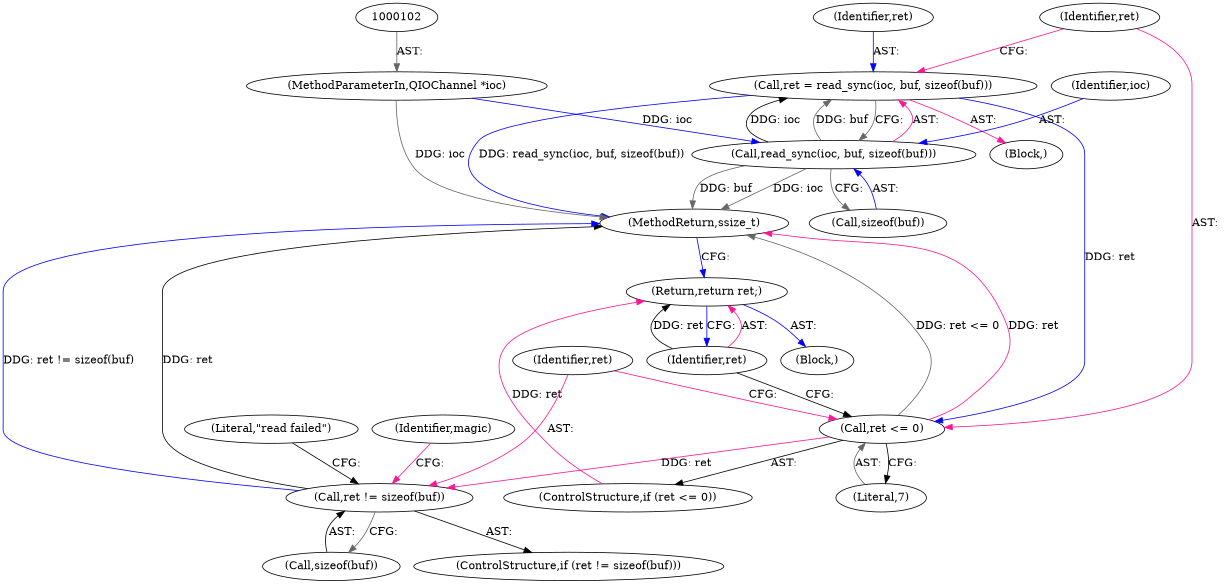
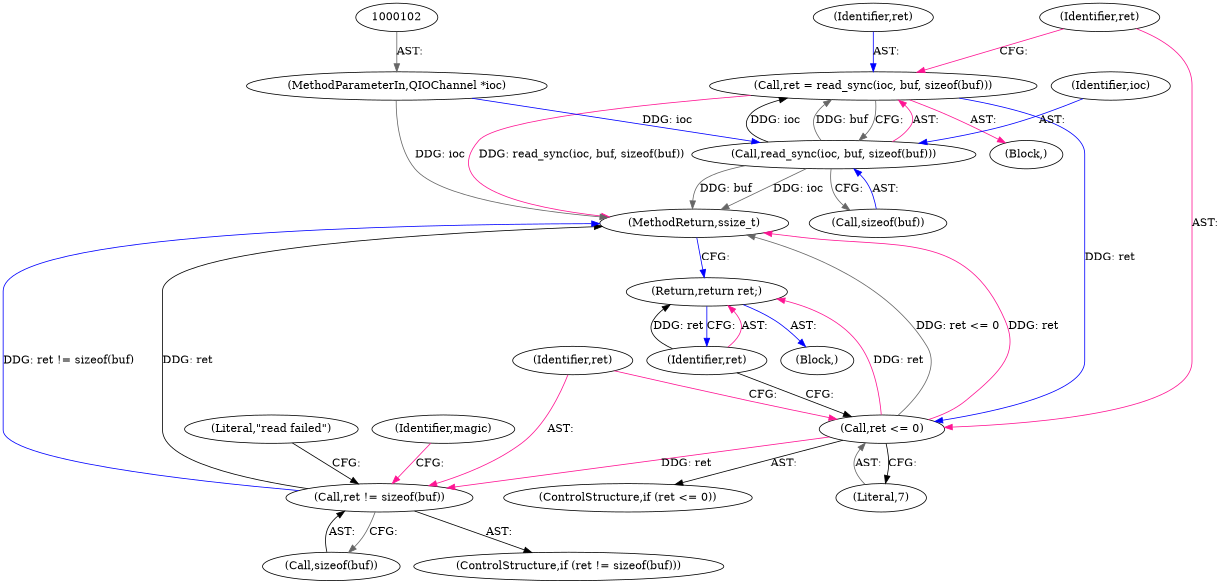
edge "(Call,ret = read_sync(ioc, buf, sizeof(buf)))" -> "(MethodReturn,ssize_t)": color blue -> deeppink
edge "(ControlStructure,if (ret <= 0))" -> "(Return,return ret;)": now "(Call,ret <= 0)" -> "(Return,return ret;)"
